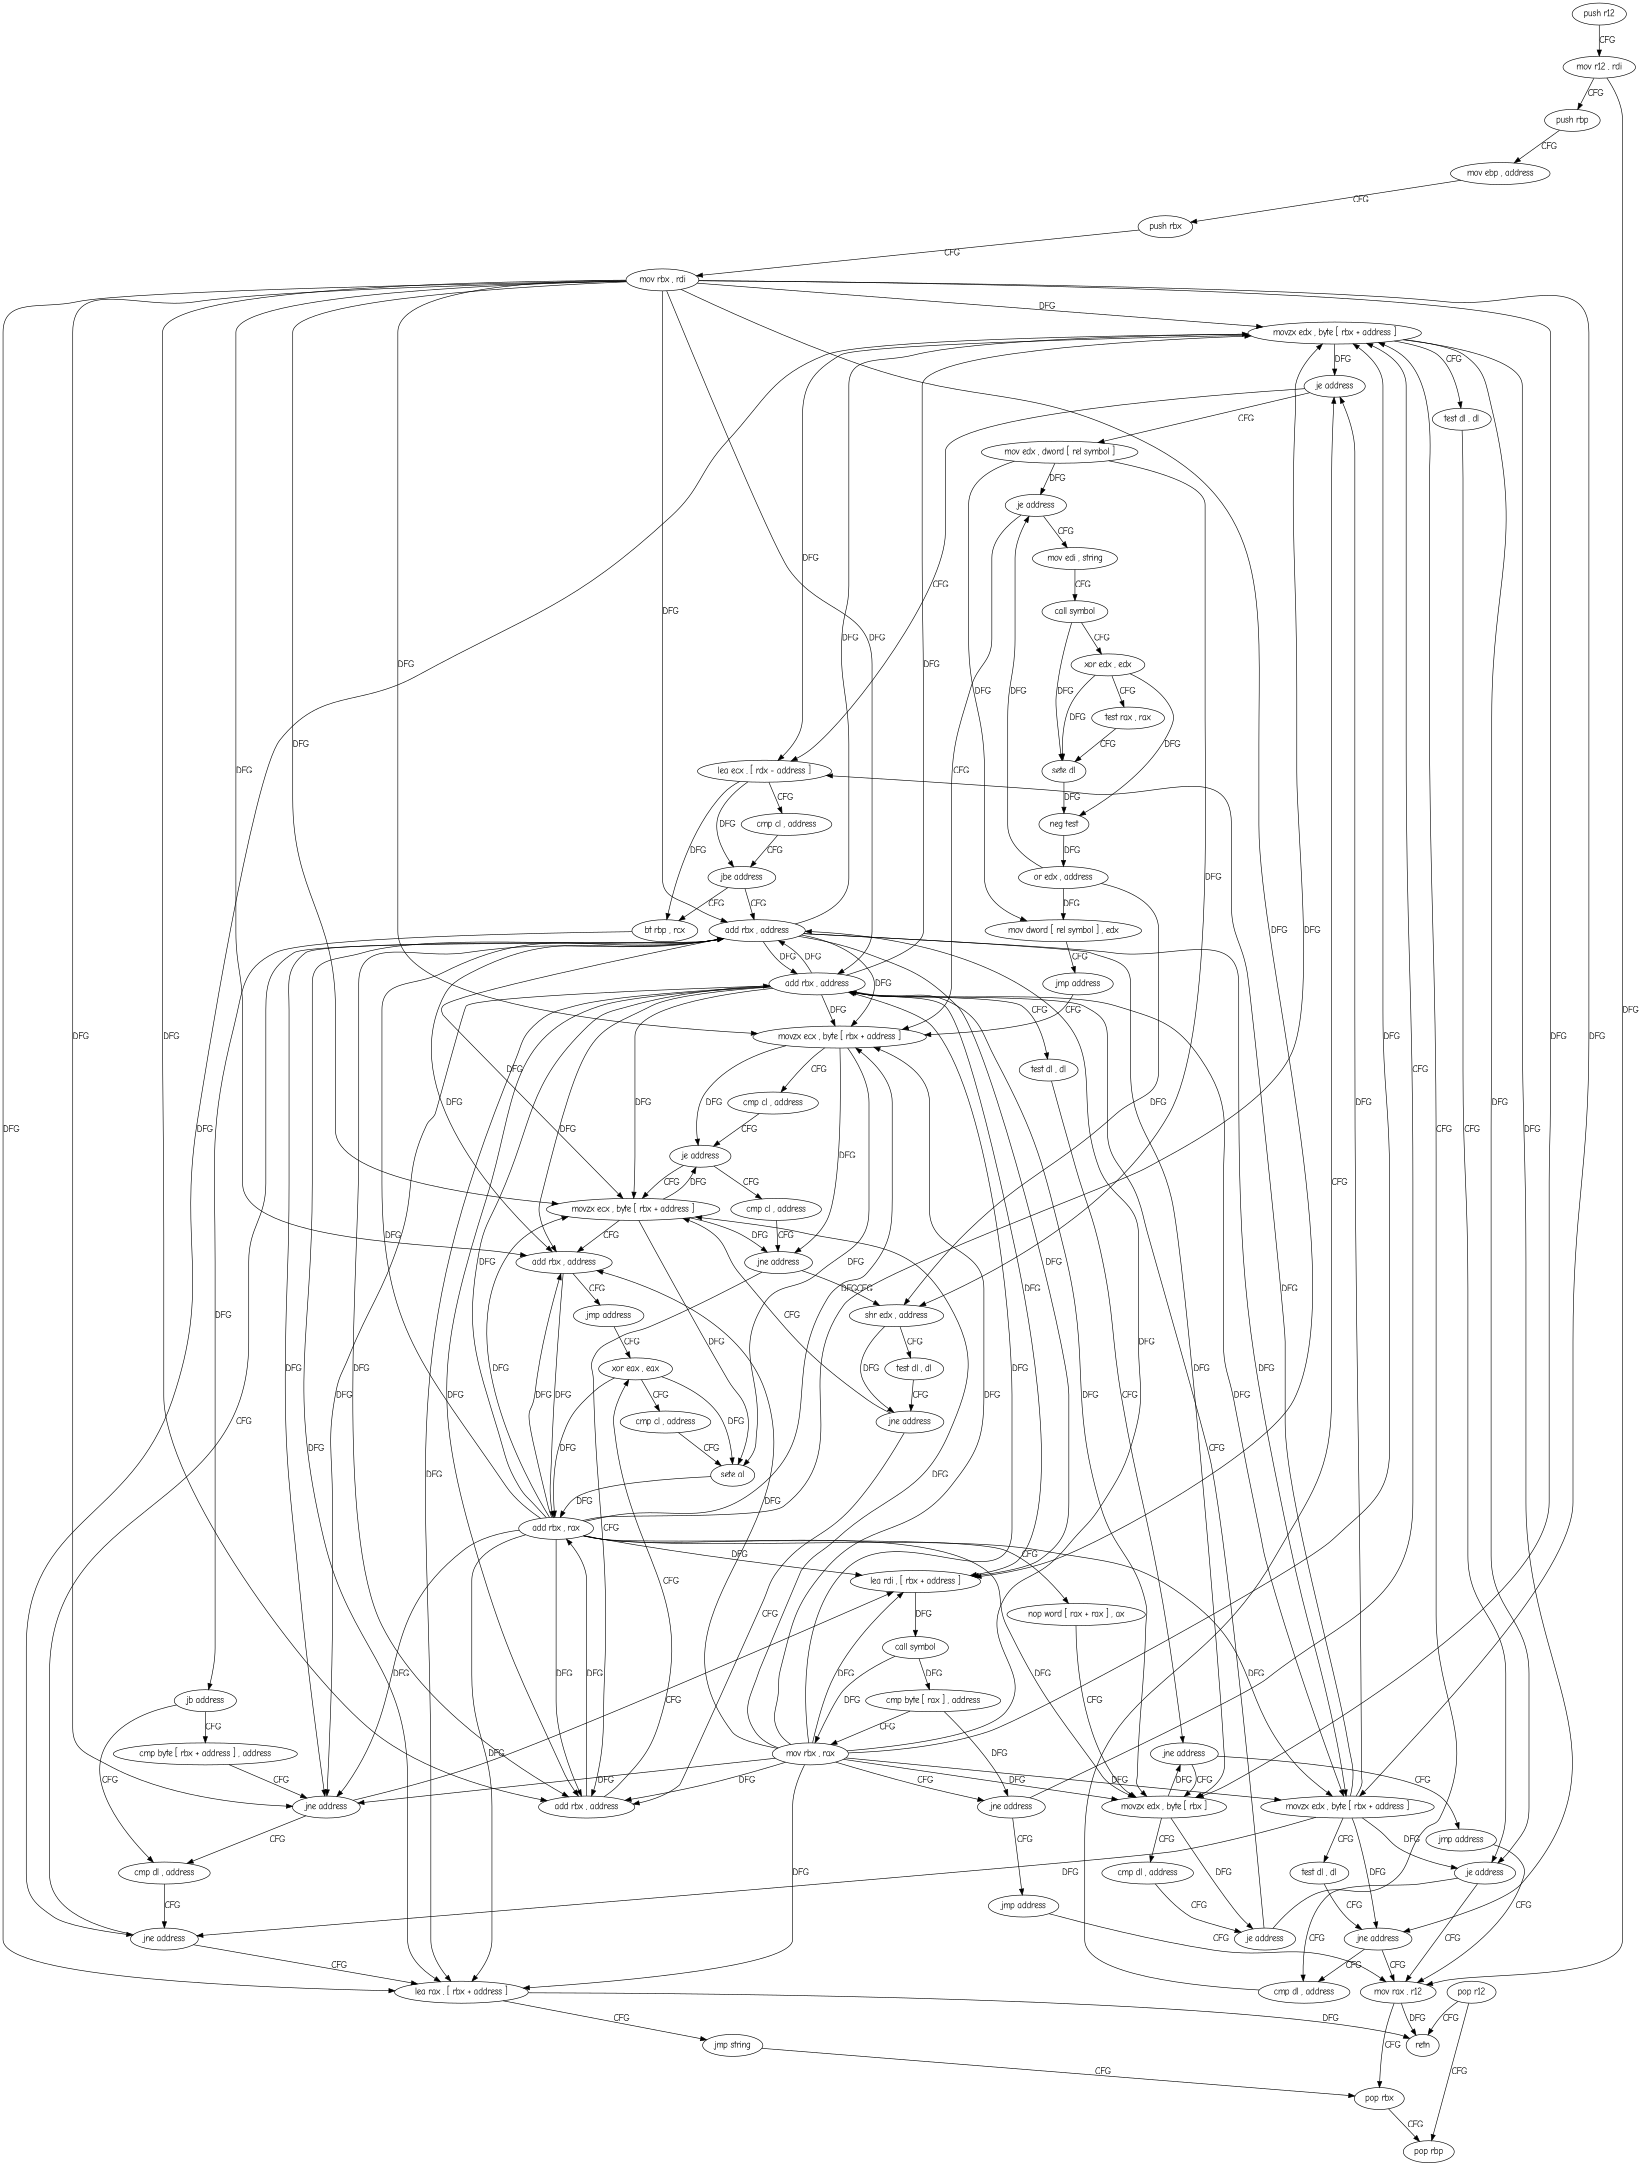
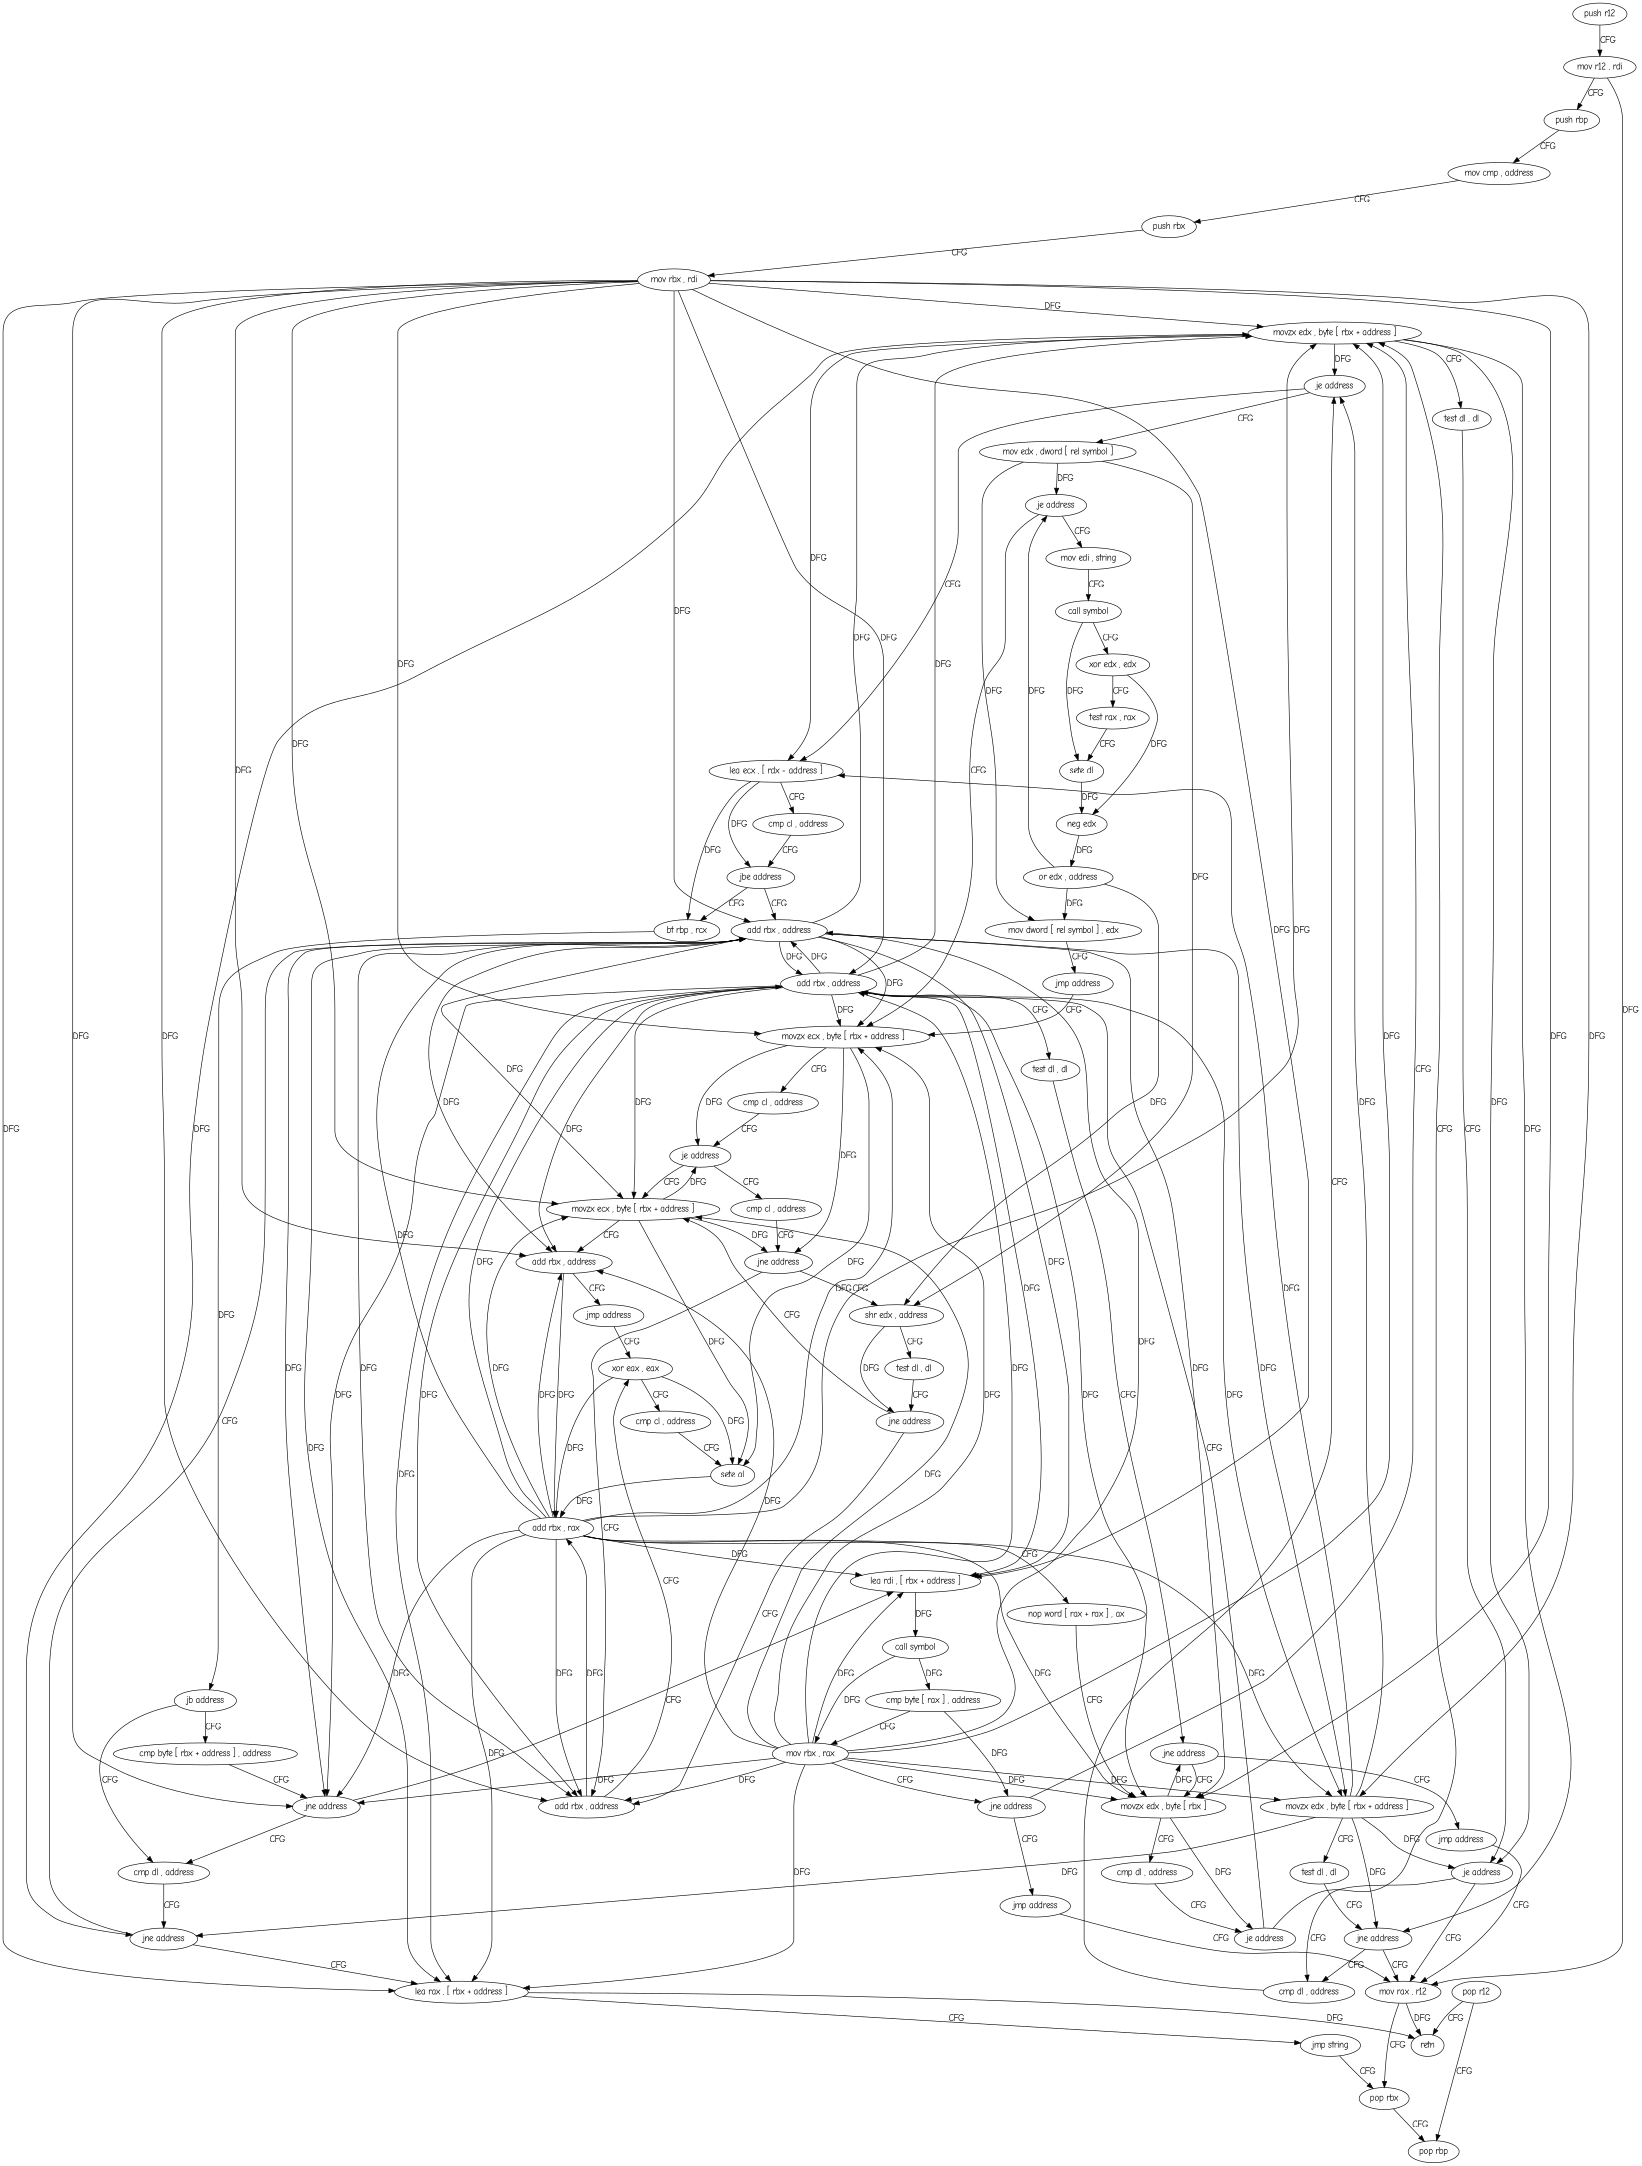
node "mov ebp , address": label "mov ebp , address" -> "mov cmp , address"
edge "xor edx , edx" -> "sete dl": removed, label "DFG"
node "neg test": label "neg test" -> "neg edx"
